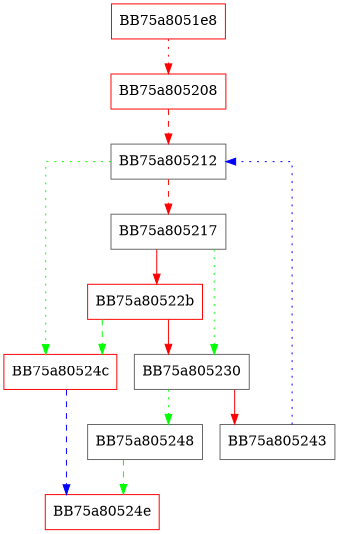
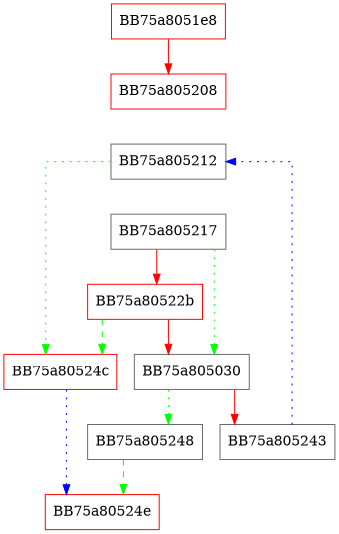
edge "BB75a8051e8" -> "BB75a805208": style dotted -> solid
edge "BB75a805208" -> "BB75a805212": removed
edge "BB75a805212" -> "BB75a805217": removed
node "BB75a805230": label "BB75a805230" -> "BB75a805030"
edge "BB75a80524c" -> "BB75a80524e": style dashed -> dotted
